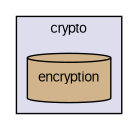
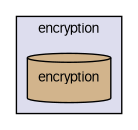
cluster "crypto": label "crypto" -> "encryption"
